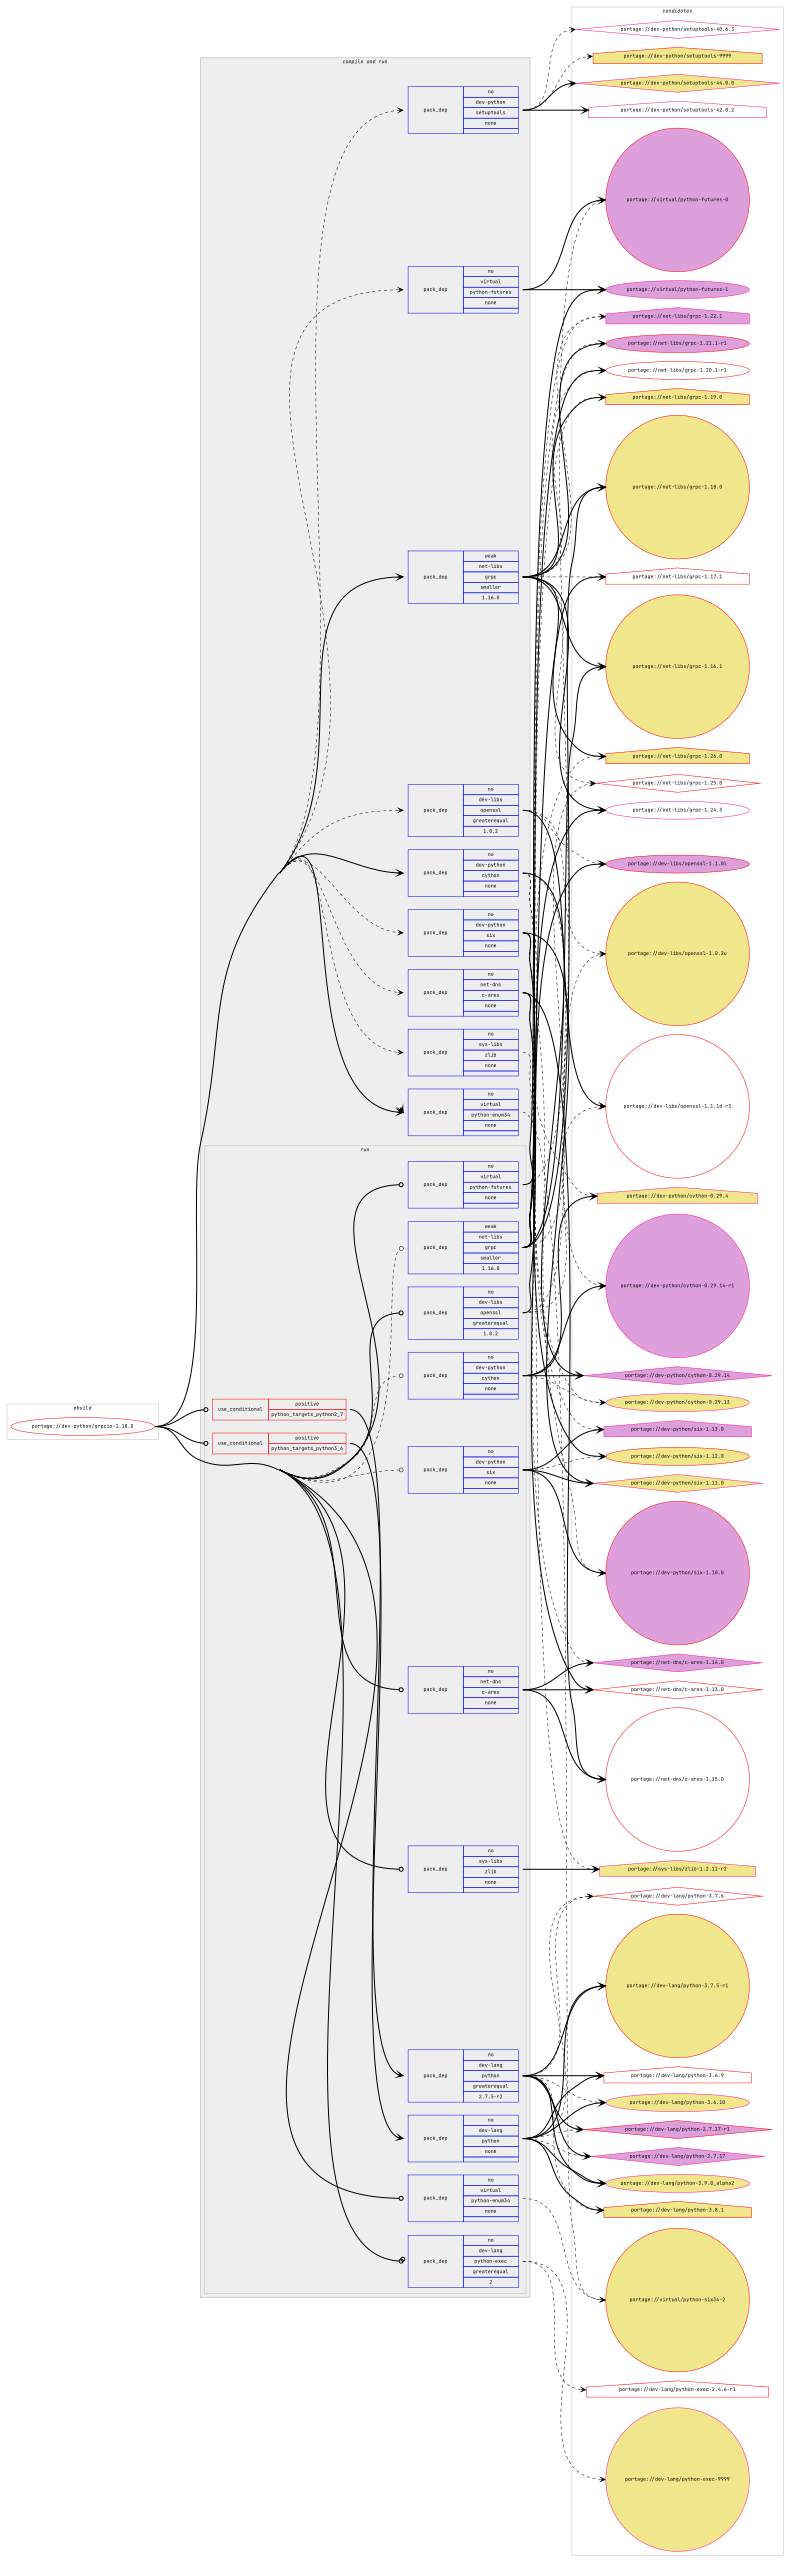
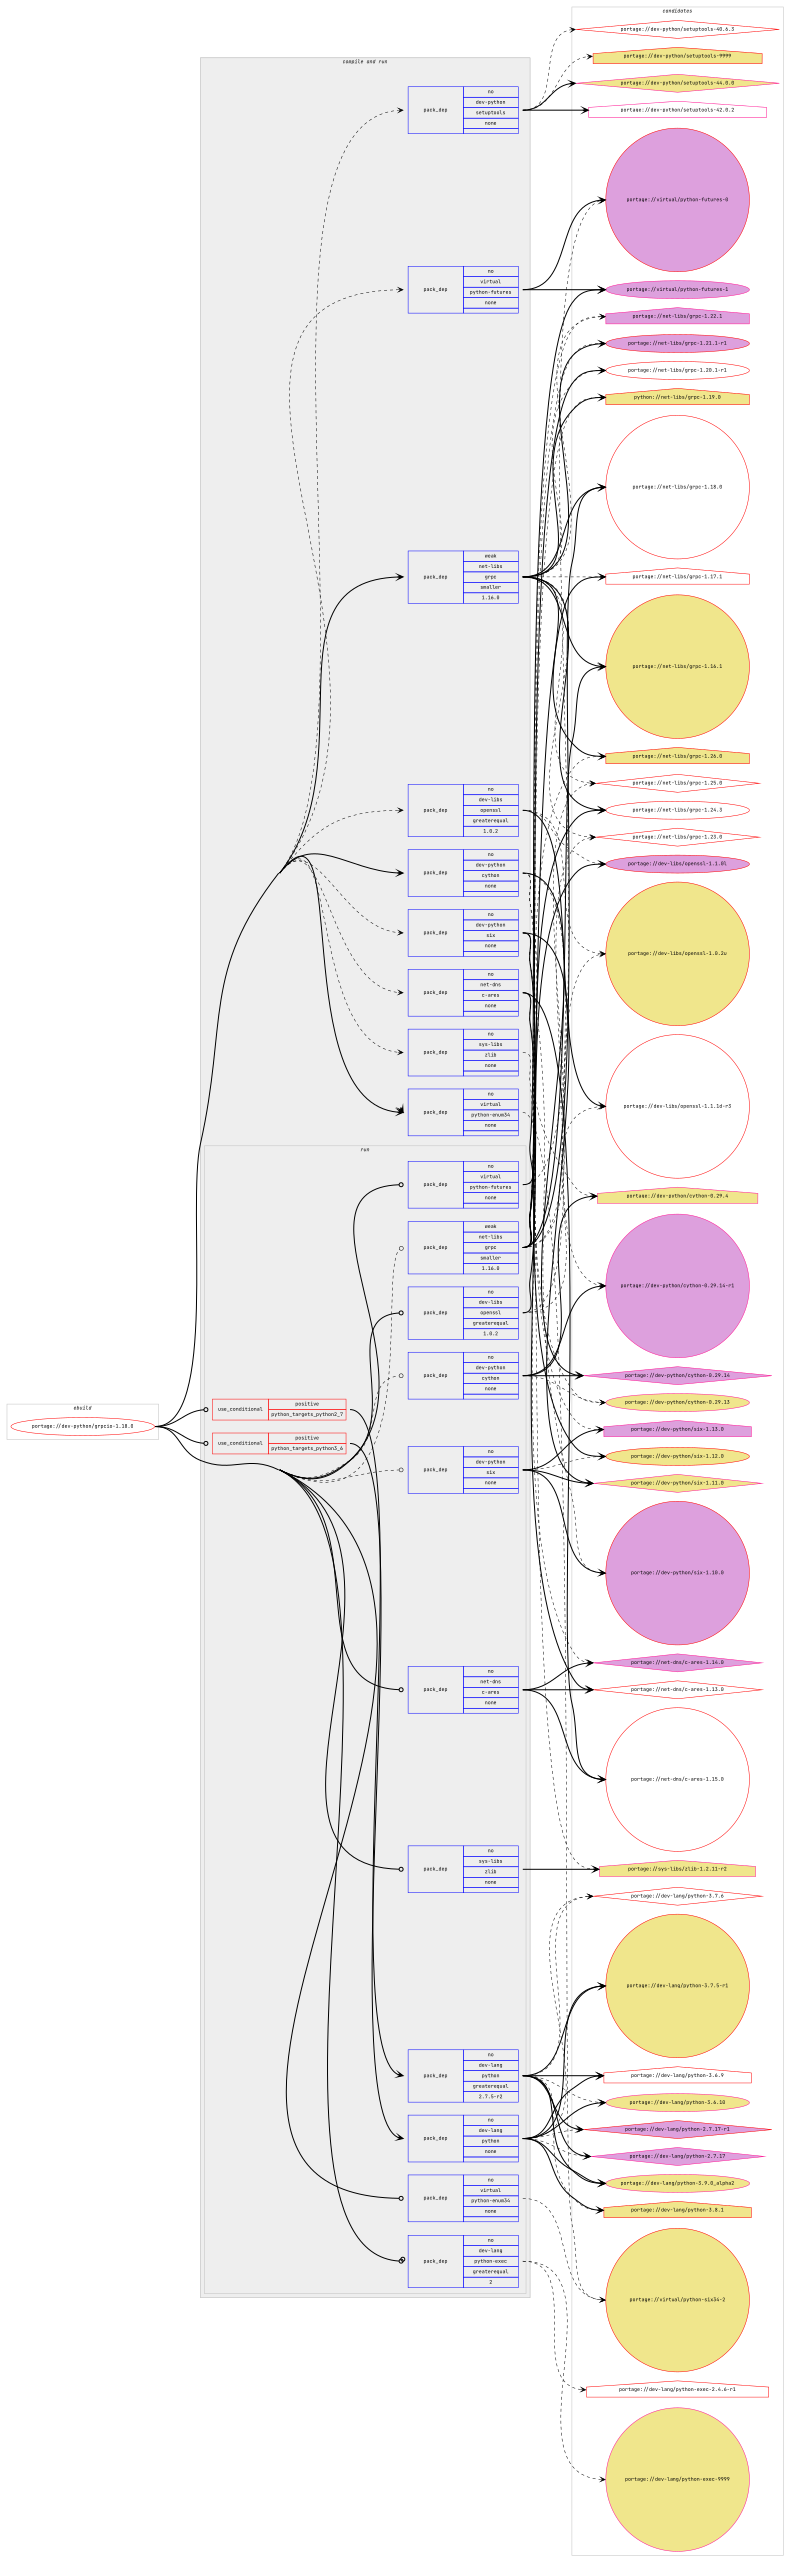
node "portage://dev-python/setuptools-40.6.3": color deeppink -> red
node "portage://net-libs/grpc-1.19.0": label "portage://net-libs/grpc-1.19.0" -> "python://net-libs/grpc-1.19.0"
node "portage://net-libs/grpc-1.18.0": fillcolor khaki -> white
node "portage://net-libs/grpc-1.24.3": color deeppink -> red
node "portage://net-libs/grpc-1.23.0": added
